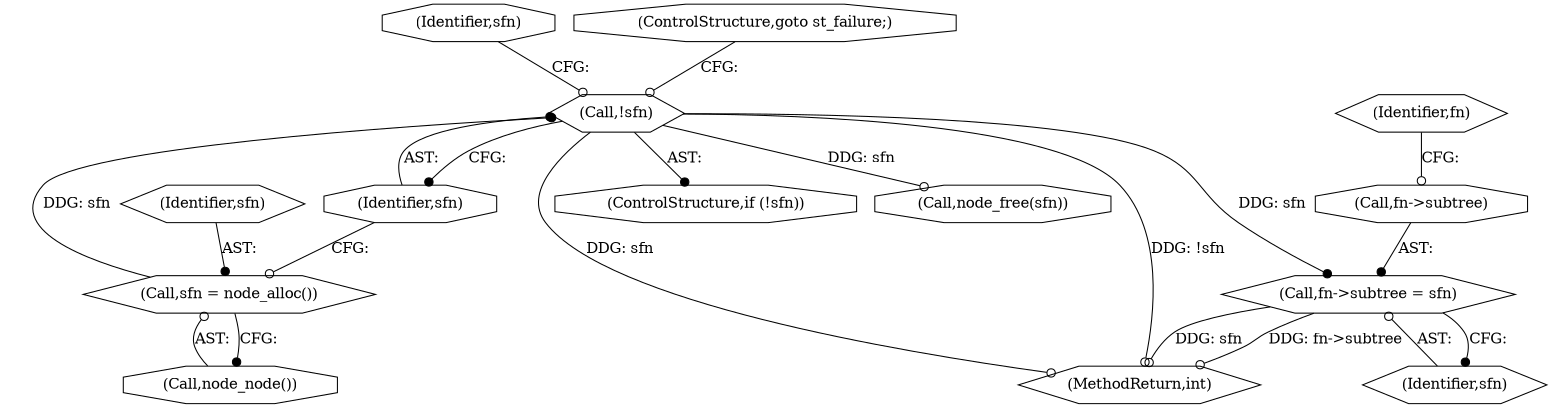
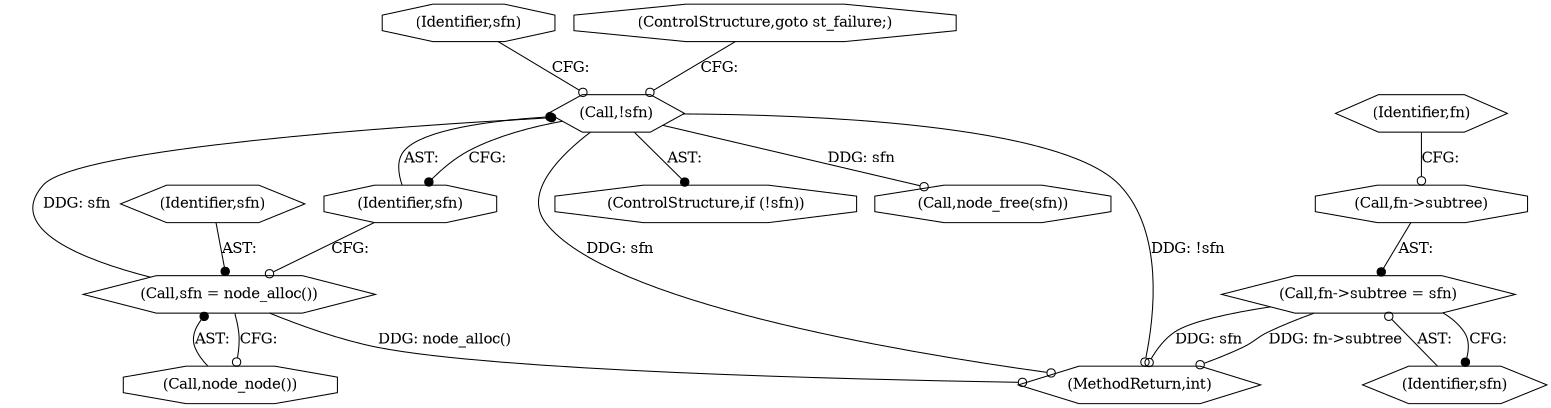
edge "(Call,!sfn)" -> "(Call,fn->subtree = sfn)": removed, label "DDG: sfn"
edge "(Call,sfn = node_alloc())" -> "(Call,node_node())": arrowhead dot -> odot
edge "(Call,node_node())" -> "(Call,sfn = node_alloc())": arrowhead odot -> dot
edge "(Call,sfn = node_alloc())" -> "(MethodReturn,int)": added, label "DDG: node_alloc()"
